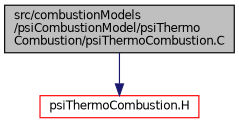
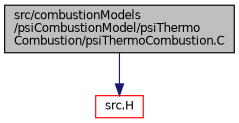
node "psiThermoCombustion.H": label "psiThermoCombustion.H" -> "src.H"
